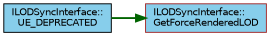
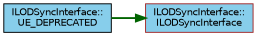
node "ILODSyncInterface:: GetForceRenderedLOD": label "ILODSyncInterface:: GetForceRenderedLOD" -> "ILODSyncInterface:: ILODSyncInterface"
